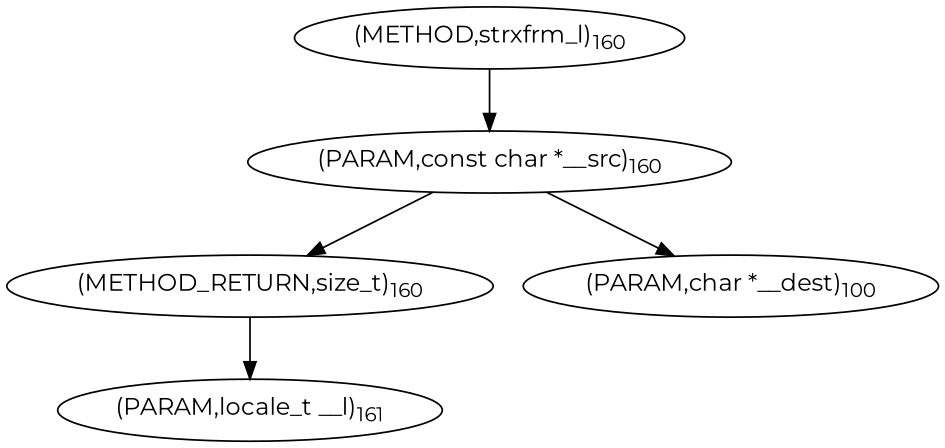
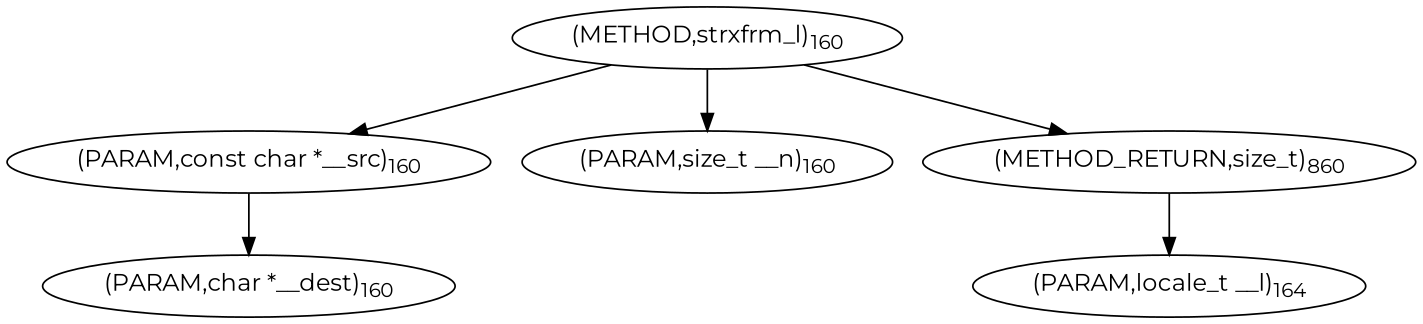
node "(PARAM,size_t __n)": added
edge "(PARAM,const char *__src)" -> "(METHOD_RETURN,size_t)": now "(METHOD,strxfrm_l)" -> "(METHOD_RETURN,size_t)"
node "(METHOD_RETURN,size_t)": text "160" -> "860"
node "(PARAM,char *__dest)": text "100" -> "160"
node "(PARAM,locale_t __l)": text "161" -> "164"
